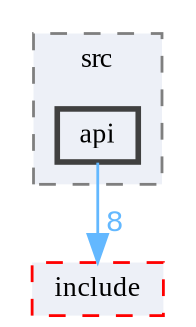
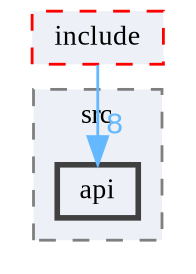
edge "api" -> "include": reversed
